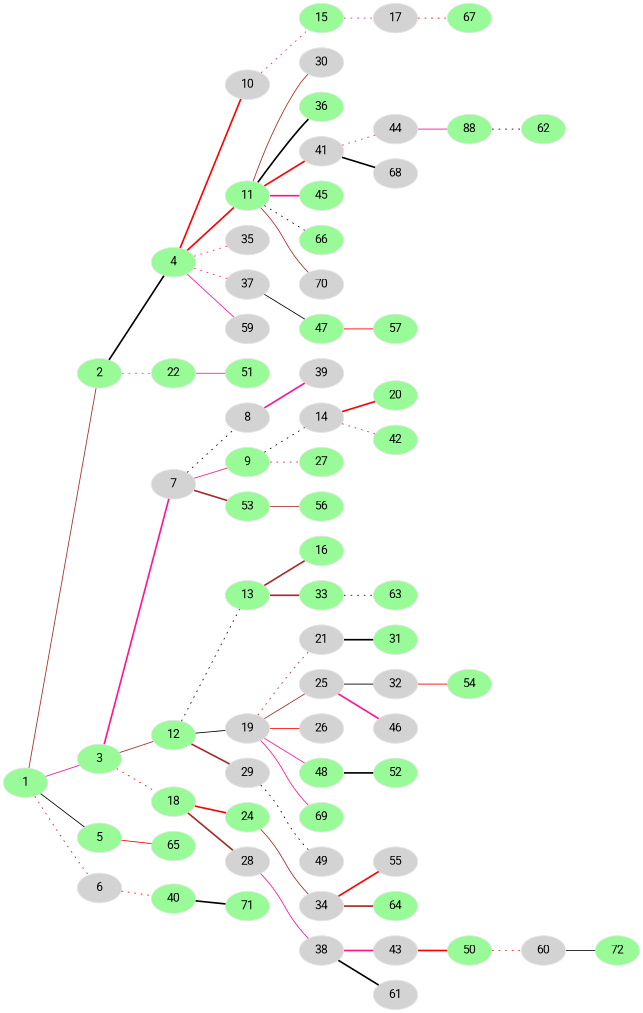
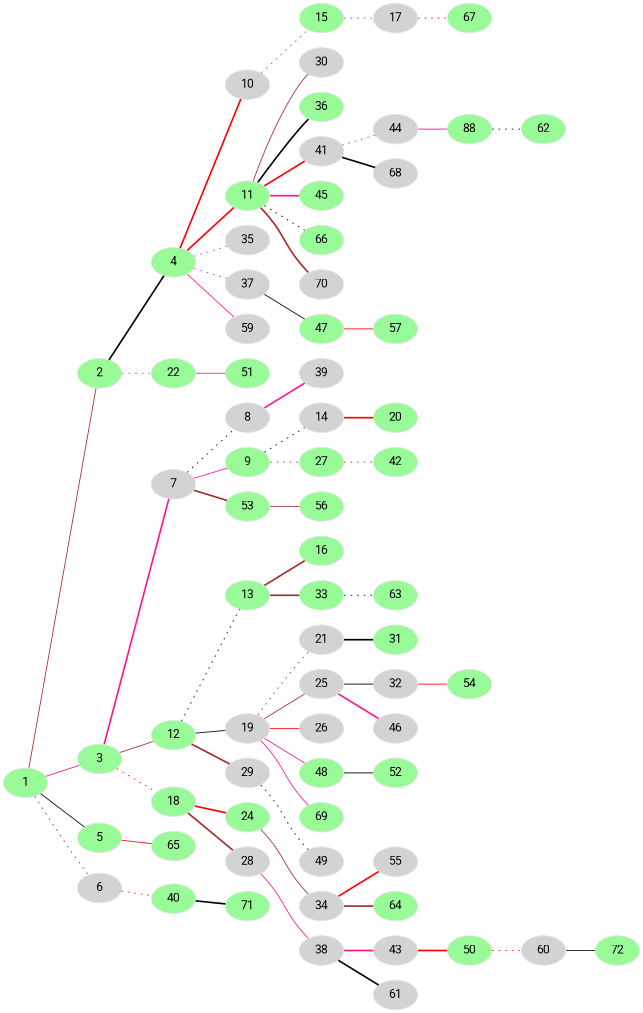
edge "11" -- "70": style solid -> bold
edge "14" -- "42": now "27" -- "42"
edge "48" -- "52": style bold -> solid
